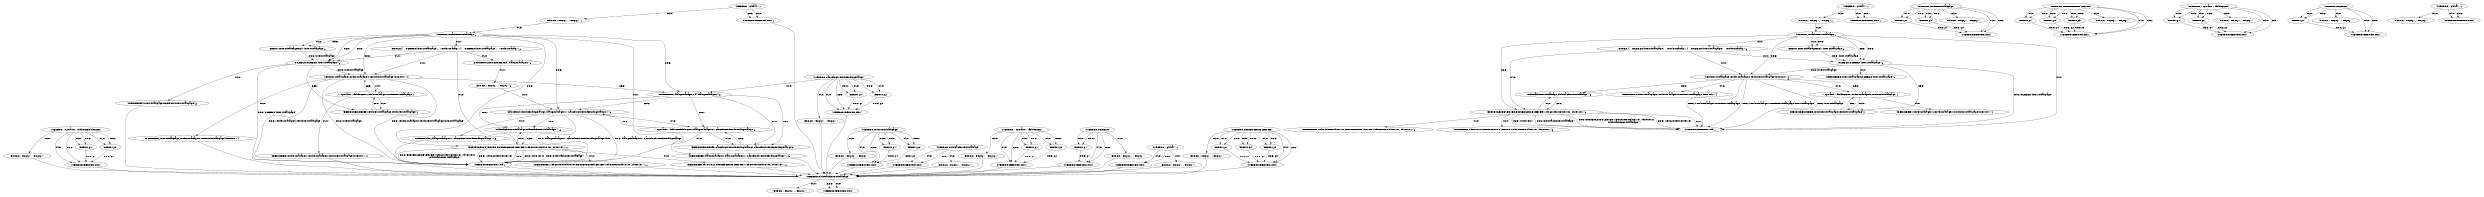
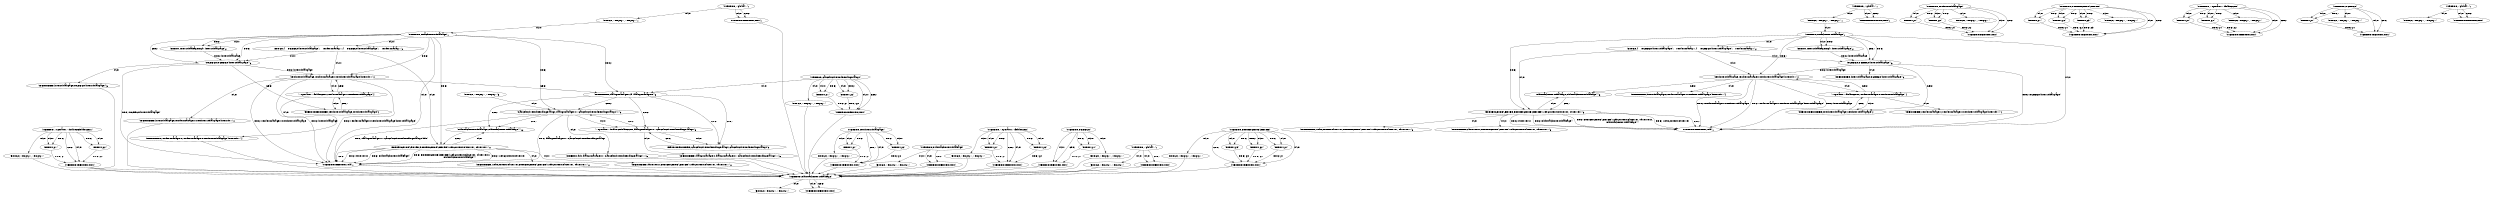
node "(CONTROL_STRUCTURE,IF,if (dialog_manager_))": removed
